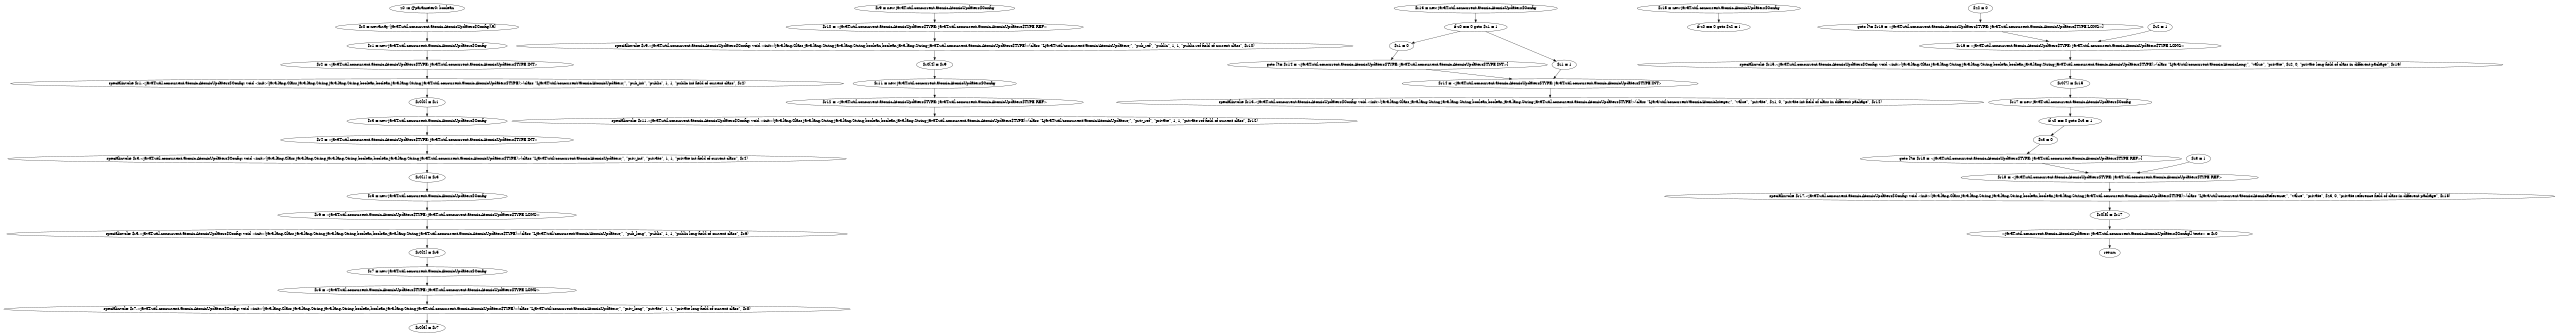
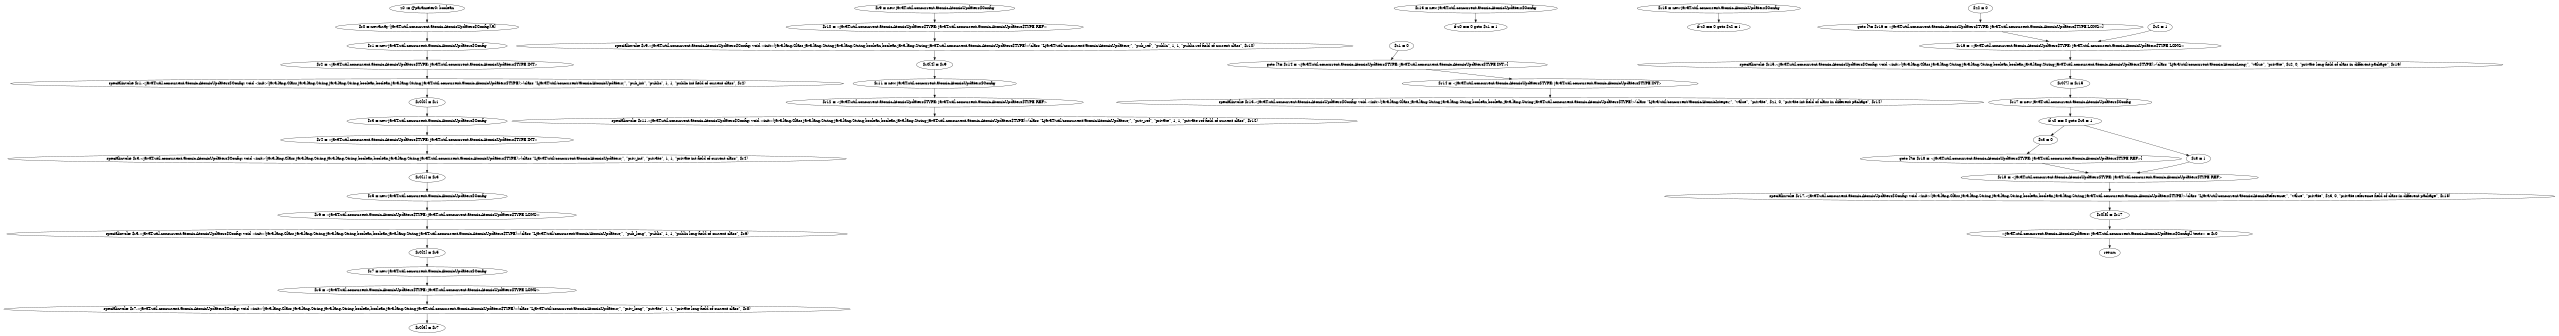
edge "if z0 == 0 goto $z1 = 1" -> "$z1 = 0": removed
node "$z1 = 1": removed
edge "if z0 == 0 goto $z3 = 1" -> "$z3 = 1": added
